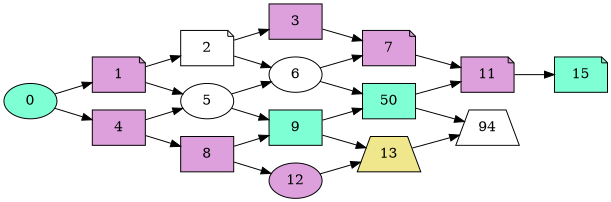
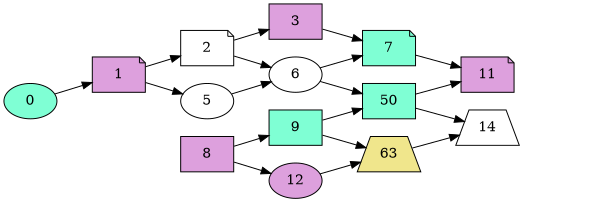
node "7": fillcolor plum -> aquamarine
node "15": removed
edge "5" -> "9": removed
node "4": removed
node "94": label "94" -> "14"
node "13": label "13" -> "63"
